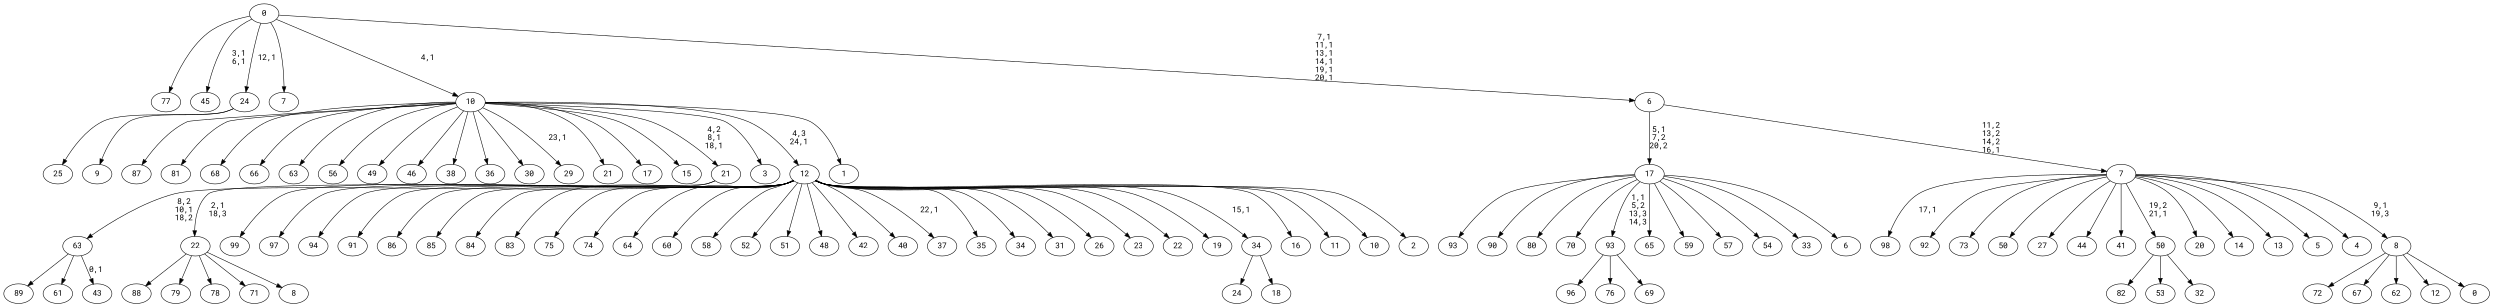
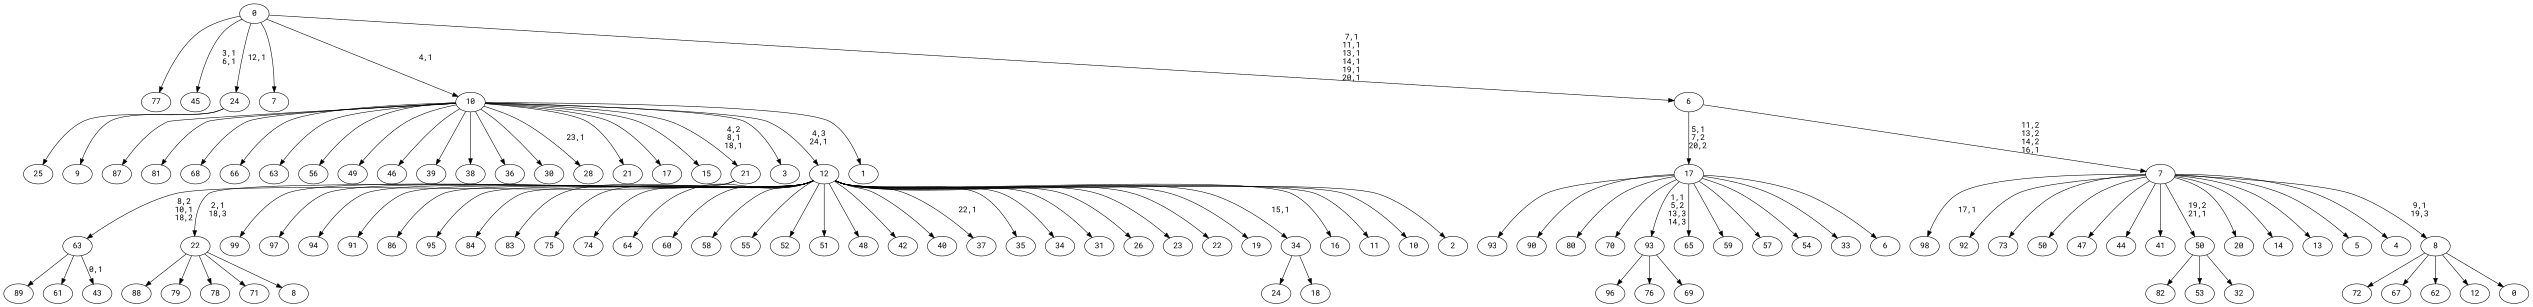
node "39": added
node "29": label "29" -> "28"
node "85": label "85" -> "95"
node "55": added
node "27": label "27" -> "47"
